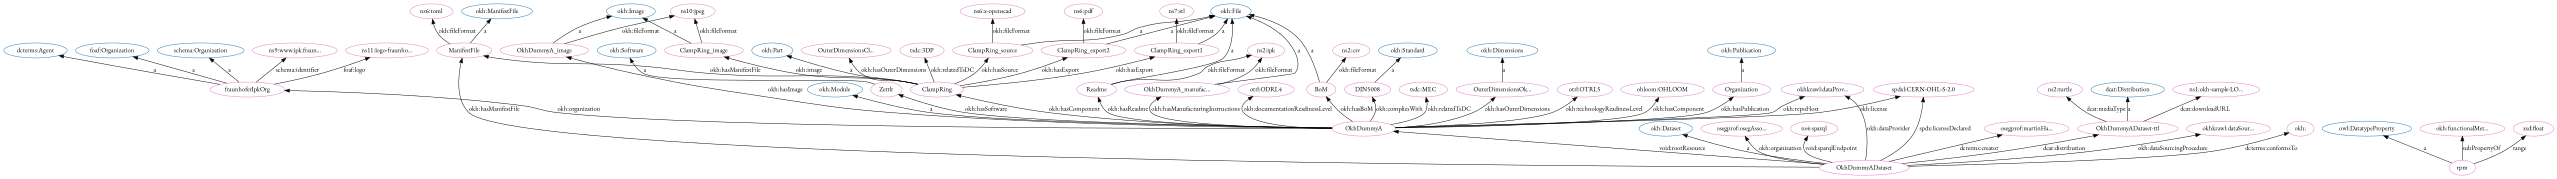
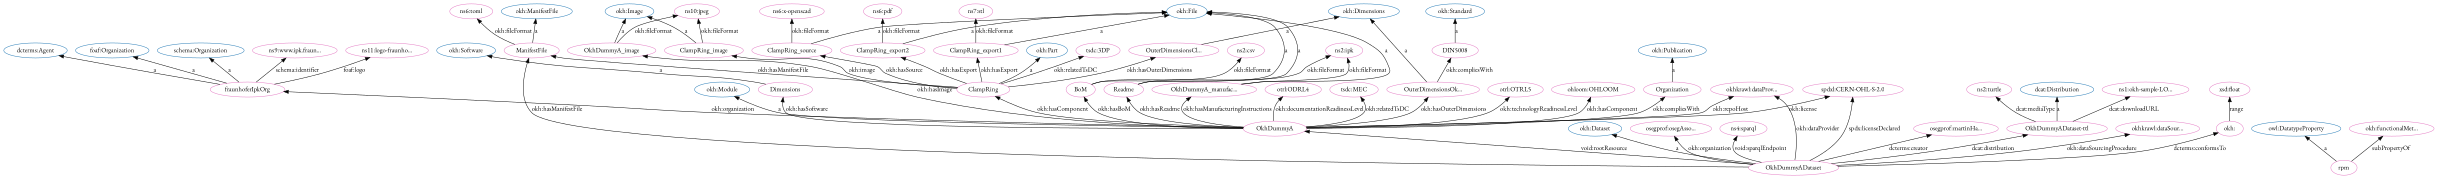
edge "OuterDimensionsCl..." -> "okh:Dimensions": added, label "a"
node "Zettlr": label "Zettlr" -> "Dimensions"
edge "OkhDummyA" -> "Organization": label "okh:hasPublication" -> "okh:compliesWith"
edge "OkhDummyA" -> "DIN5008": now "OuterDimensionsOk..." -> "DIN5008"
edge "rpm" -> "xsd:float": now "okh:" -> "xsd:float"
